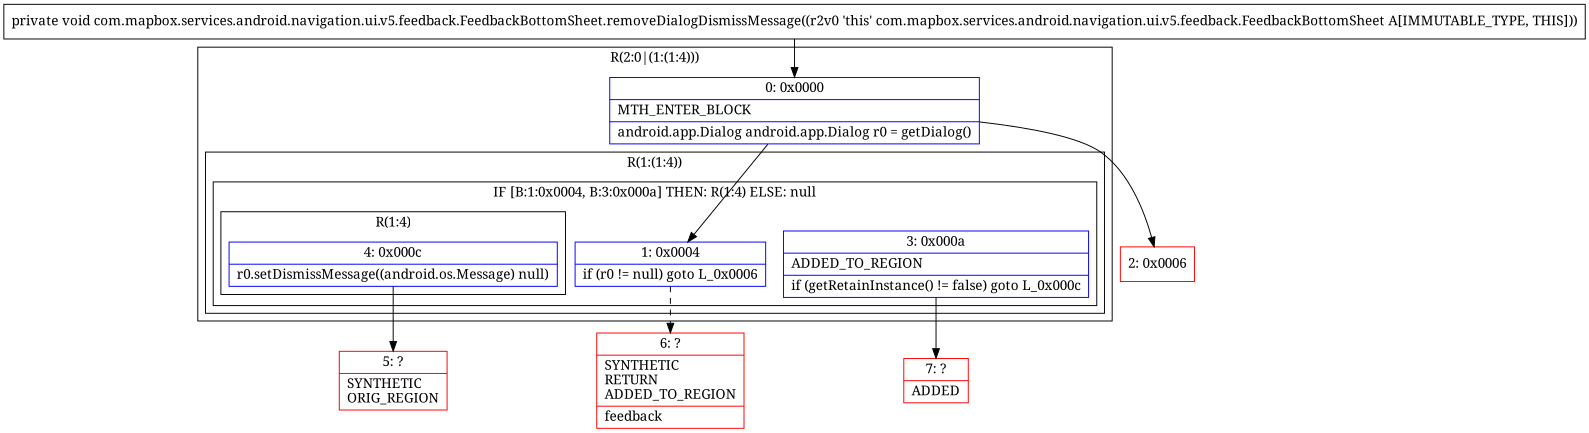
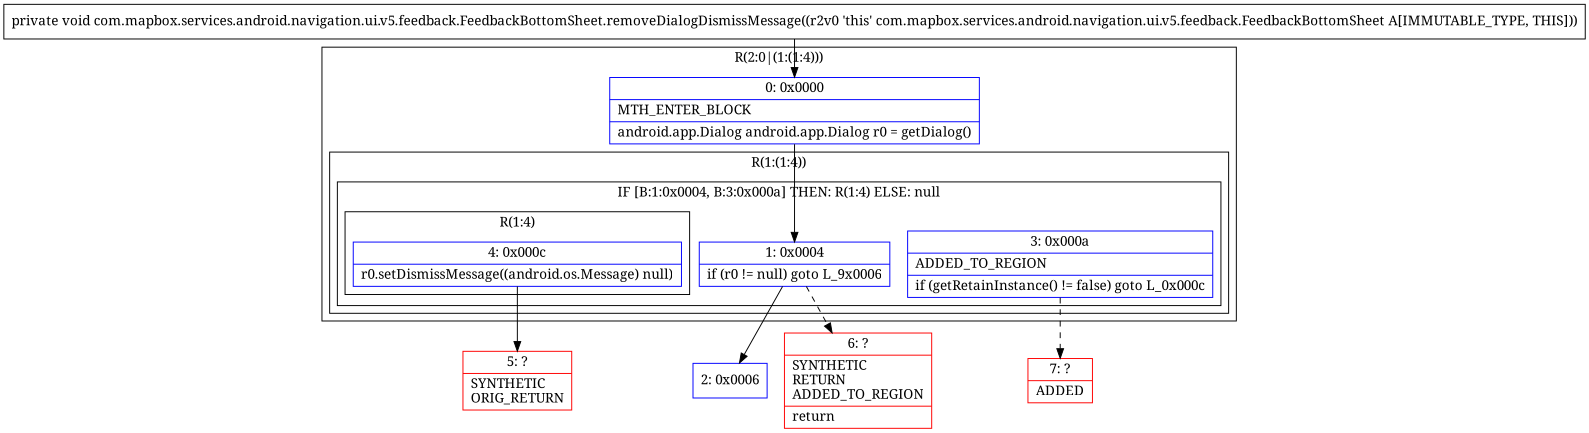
edge "0: 0x0000" -> "2: 0x0006": now "1: 0x0004" -> "2: 0x0006"
node "2: 0x0006": color red -> blue
node "1: 0x0004": text "if (r0 != null) goto L_0x0006" -> "if (r0 != null) goto L_9x0006"
edge "3: 0x000a" -> "7: ?": style solid -> dashed
node "5: ?": text "ORIG_REGION" -> "ORIG_RETURN"
node "6: ?": text "feedback" -> "return"
